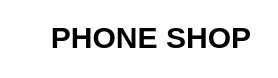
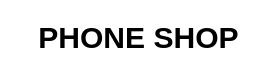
node "PHONE SHOP": moved (151, 38) -> (138, 38)
